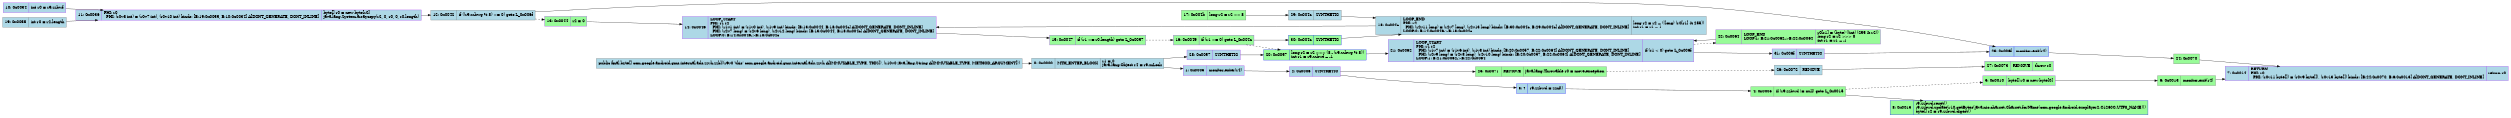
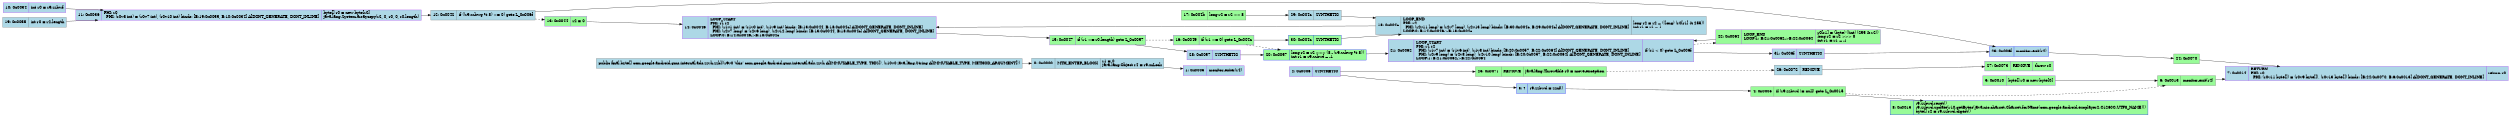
edge "0: 0x0000" -> "28: 0x0057": now "15: 0x0047" -> "28: 0x0057"
edge "1: 0x0005" -> "2: 0x0006": removed
edge "4: 0x000e" -> "5: 0x0010": now "4: 0x000e" -> "6: 0x0013"
